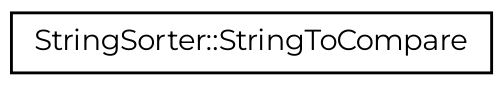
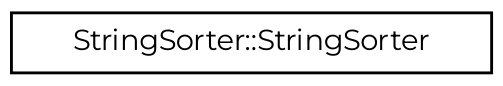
node "StringSorter::StringToCompare": label "StringSorter::StringToCompare" -> "StringSorter::StringSorter"
